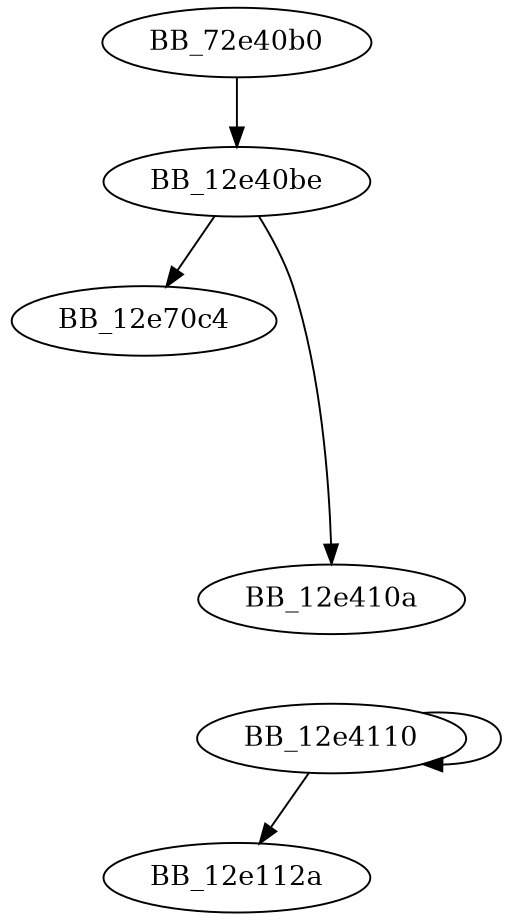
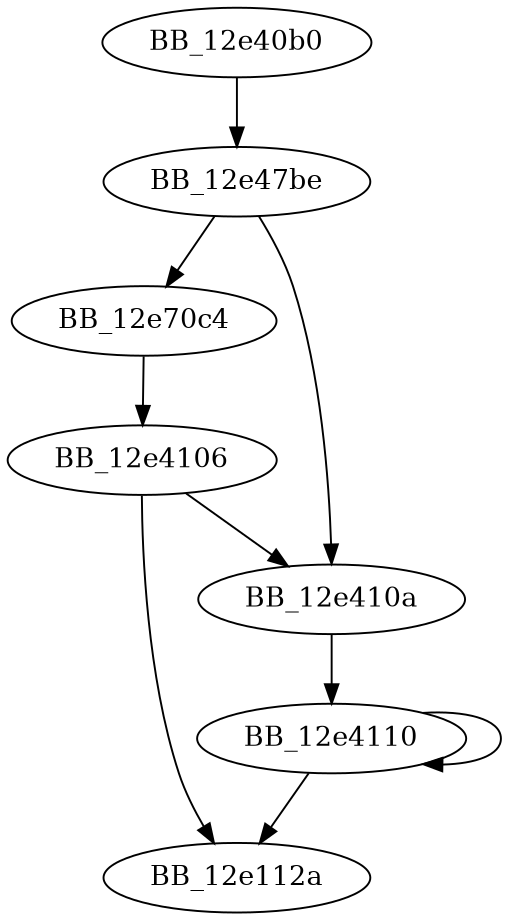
node "BB_72e40b0": label "BB_72e40b0" -> "BB_12e40b0"
node "BB_12e40be": label "BB_12e40be" -> "BB_12e47be"
node "BB_12e4106": added
edge "BB_12e410a" -> "BB_12e4110": added
